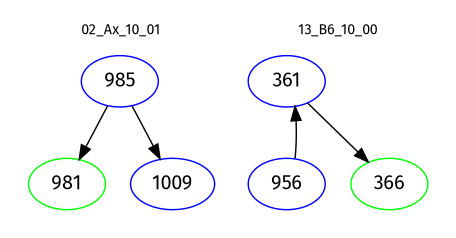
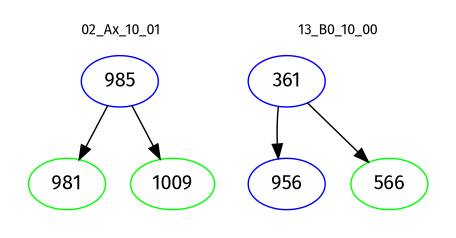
cluster "13_B6_10_00": label "13_B6_10_00" -> "13_B0_10_00"
edge "956" -> "361": reversed
node "1009": color blue -> green
node "366": label "366" -> "566"
